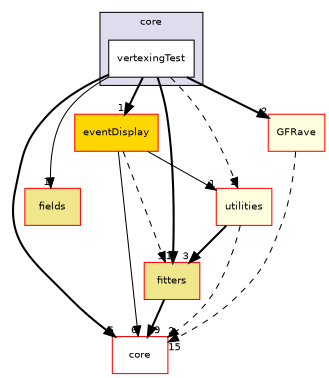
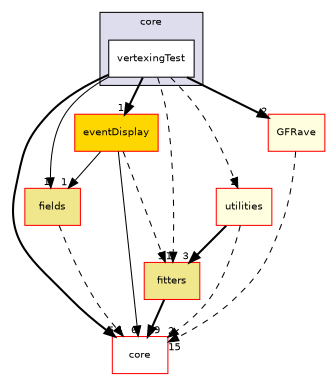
edge "vertexingTest" -> "fitters": style bold -> dashed
edge "eventDisplay" -> "utilities": now "eventDisplay" -> "fields"
edge "fields" -> "core": added
